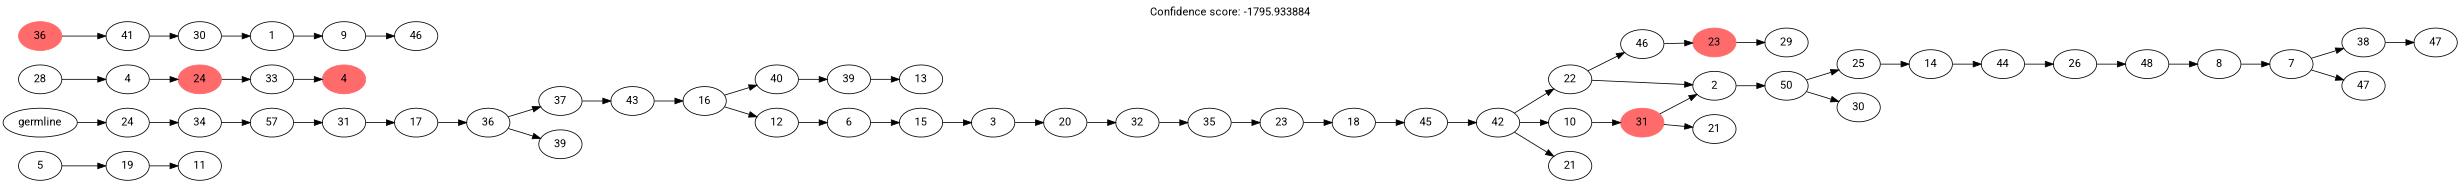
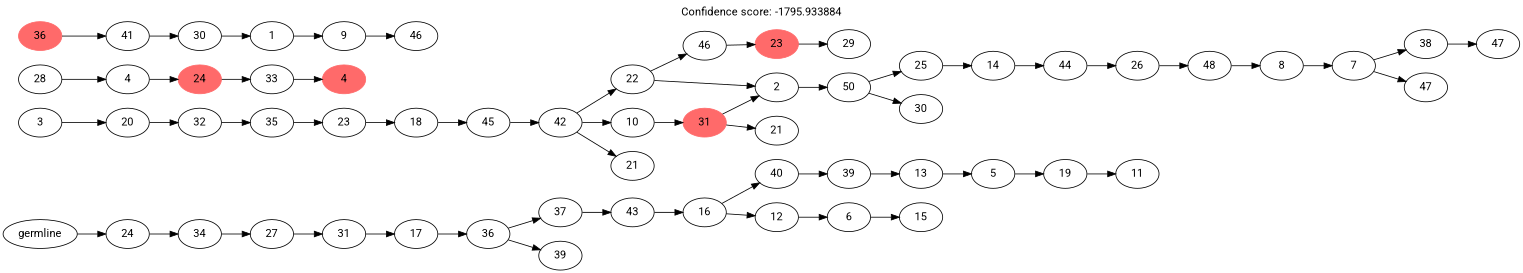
node "57": label "57" -> "27"
edge "15" -> "3": removed
edge "13" -> "5": added
